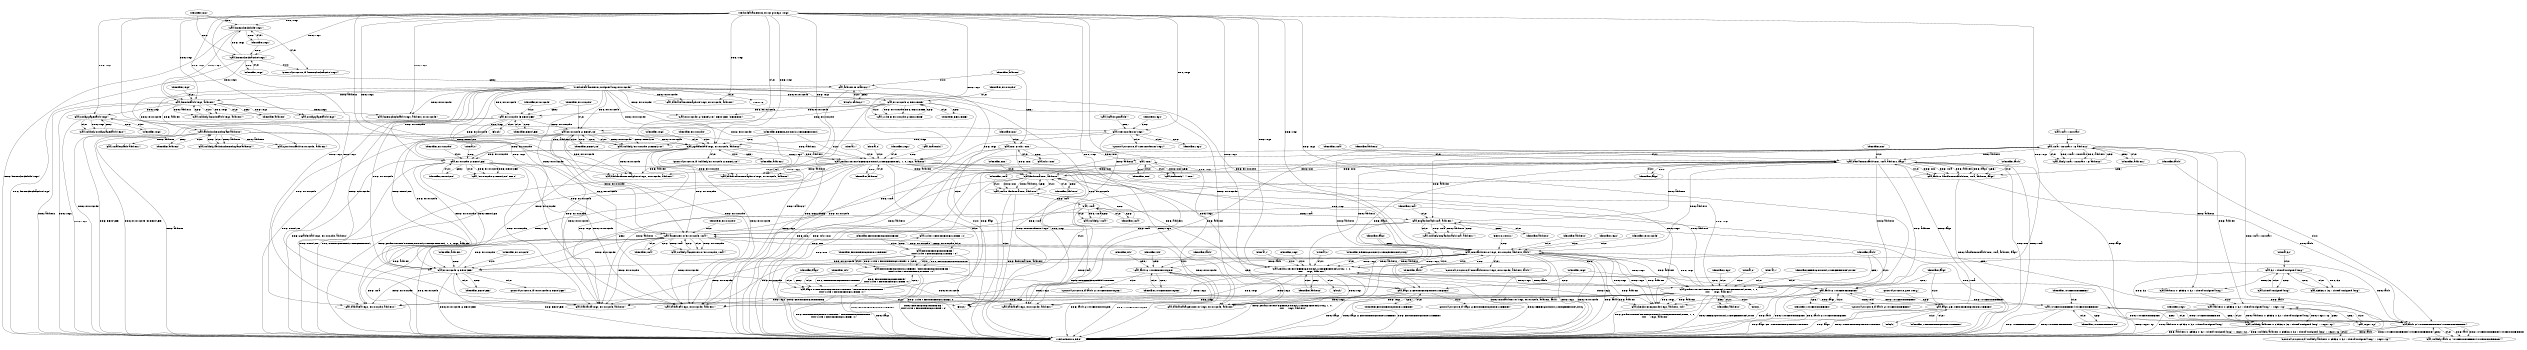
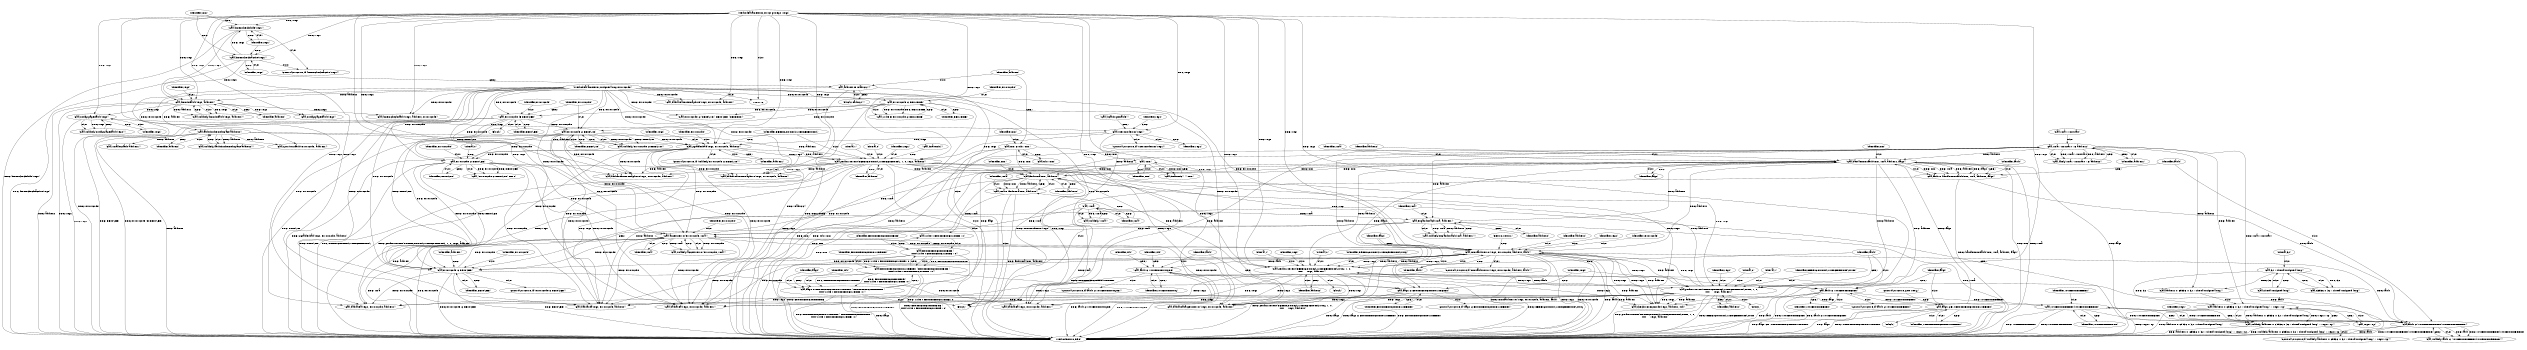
edge "(MethodParameterIn,struct pt_regs *regs)" -> "(Call,unlikely(error_code & PF_RSVD))": now "(MethodParameterIn,struct pt_regs *regs)" -> "1000116"
edge "(Call,vma = find_vma(mm, address))" -> "(Call,!vma)": now "(Call,vma = find_vma(mm, address))" -> "(Call,write ? FAULT_FLAG_WRITE : 0)"
node "(Identifier,VM_FAULT_MAJOR)": label "(Identifier,VM_FAULT_MAJOR)" -> "(Identifier,VM_FAULT_MAJ)"
edge "(Call,fault & VM_FAULT_RETRY)" -> "(ControlStructure,if (fault & VM_FAULT_RETRY))": label "DDG: mm" -> "AST: "
edge "(Call,flags &= ~FAULT_FLAG_ALLOW_RETRY)" -> "(Identifier,~FAULT_FLAG_ALLOW_RETRY)": added, label "CFG:"
